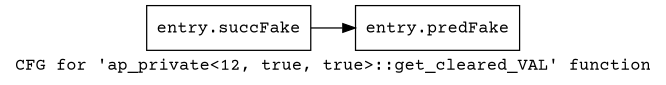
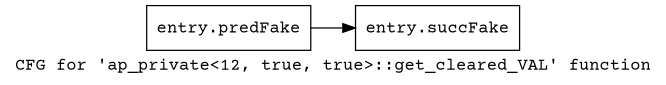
edge "entry.succFake" -> "entry.predFake": reversed
